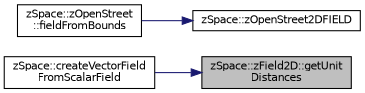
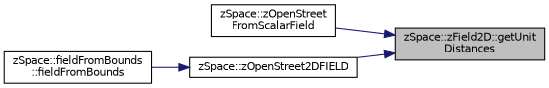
node "zSpace::zOpenStreet ::fieldFromBounds": label "zSpace::zOpenStreet ::fieldFromBounds" -> "zSpace::fieldFromBounds ::fieldFromBounds"
edge "zSpace::zOpenStreet2DFIELD" -> "zSpace::zField2D::getUnit Distances": added
node "zSpace::createVectorField FromScalarField": label "zSpace::createVectorField FromScalarField" -> "zSpace::zOpenStreet FromScalarField"
